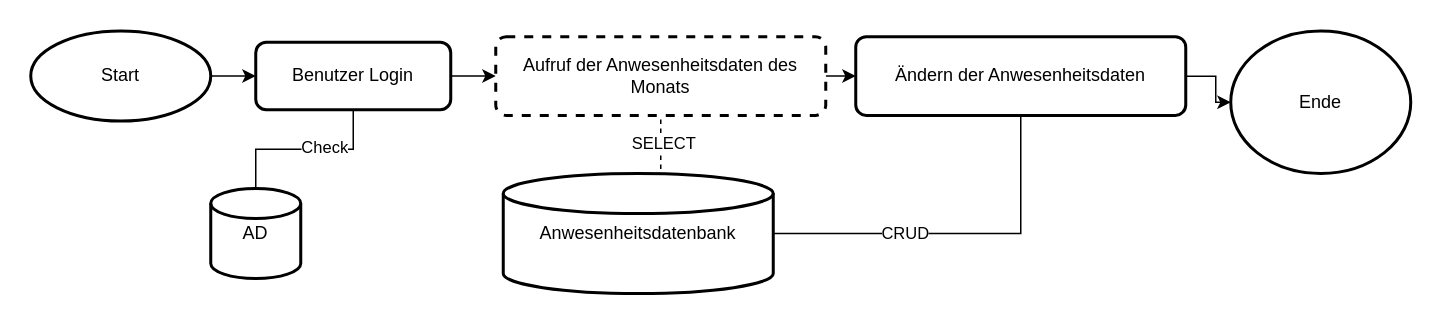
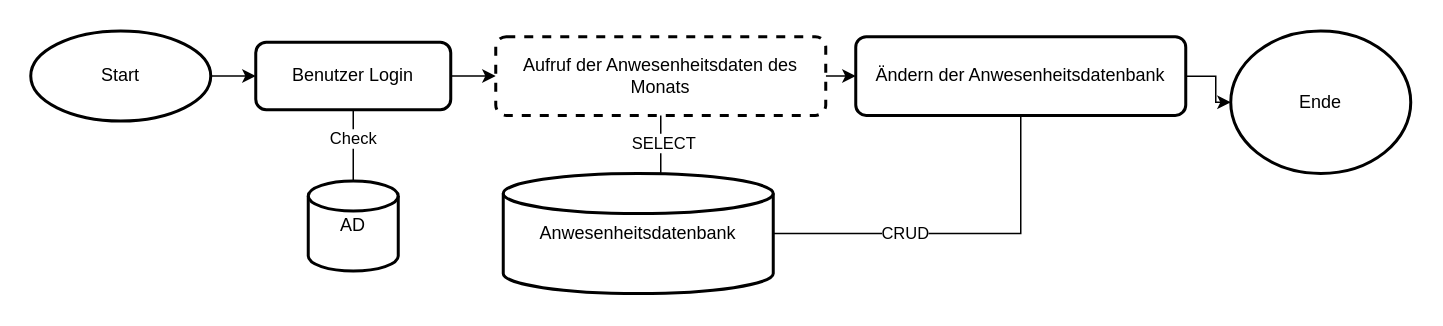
node "Ändern der Anwesenheitsdaten": label "Ändern der Anwesenheitsdaten" -> "Ändern der Anwesenheitsdatenbank"
edge "Aufruf der Anwesenheitsdaten des Monats" -- "Anwesenheitsdatenbank": style dashed -> solid
node "AD": moved (256, 233) -> (353, 226)
